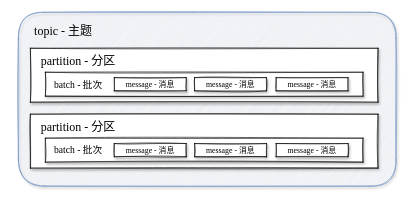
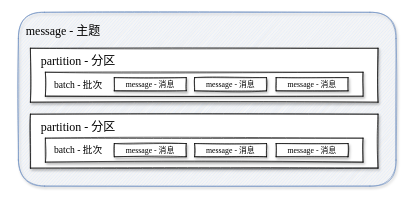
node "topic - 主题": label "topic - 主题" -> "message - 主题"
